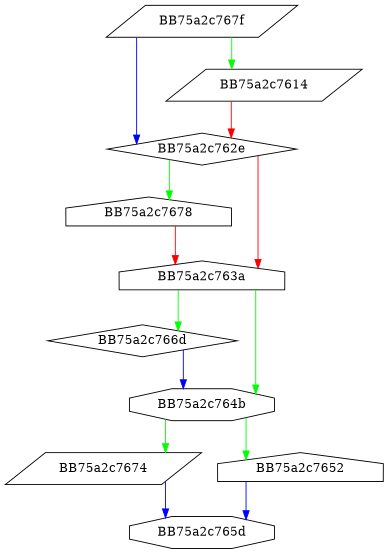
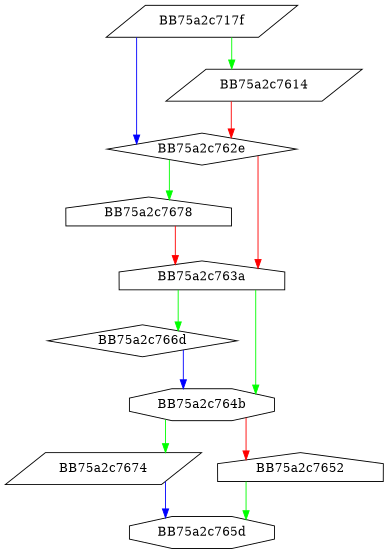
node "BB75a2c767f": label "BB75a2c767f" -> "BB75a2c717f"
edge "BB75a2c764b" -> "BB75a2c7652": color green -> red
edge "BB75a2c7652" -> "BB75a2c765d": color blue -> green
